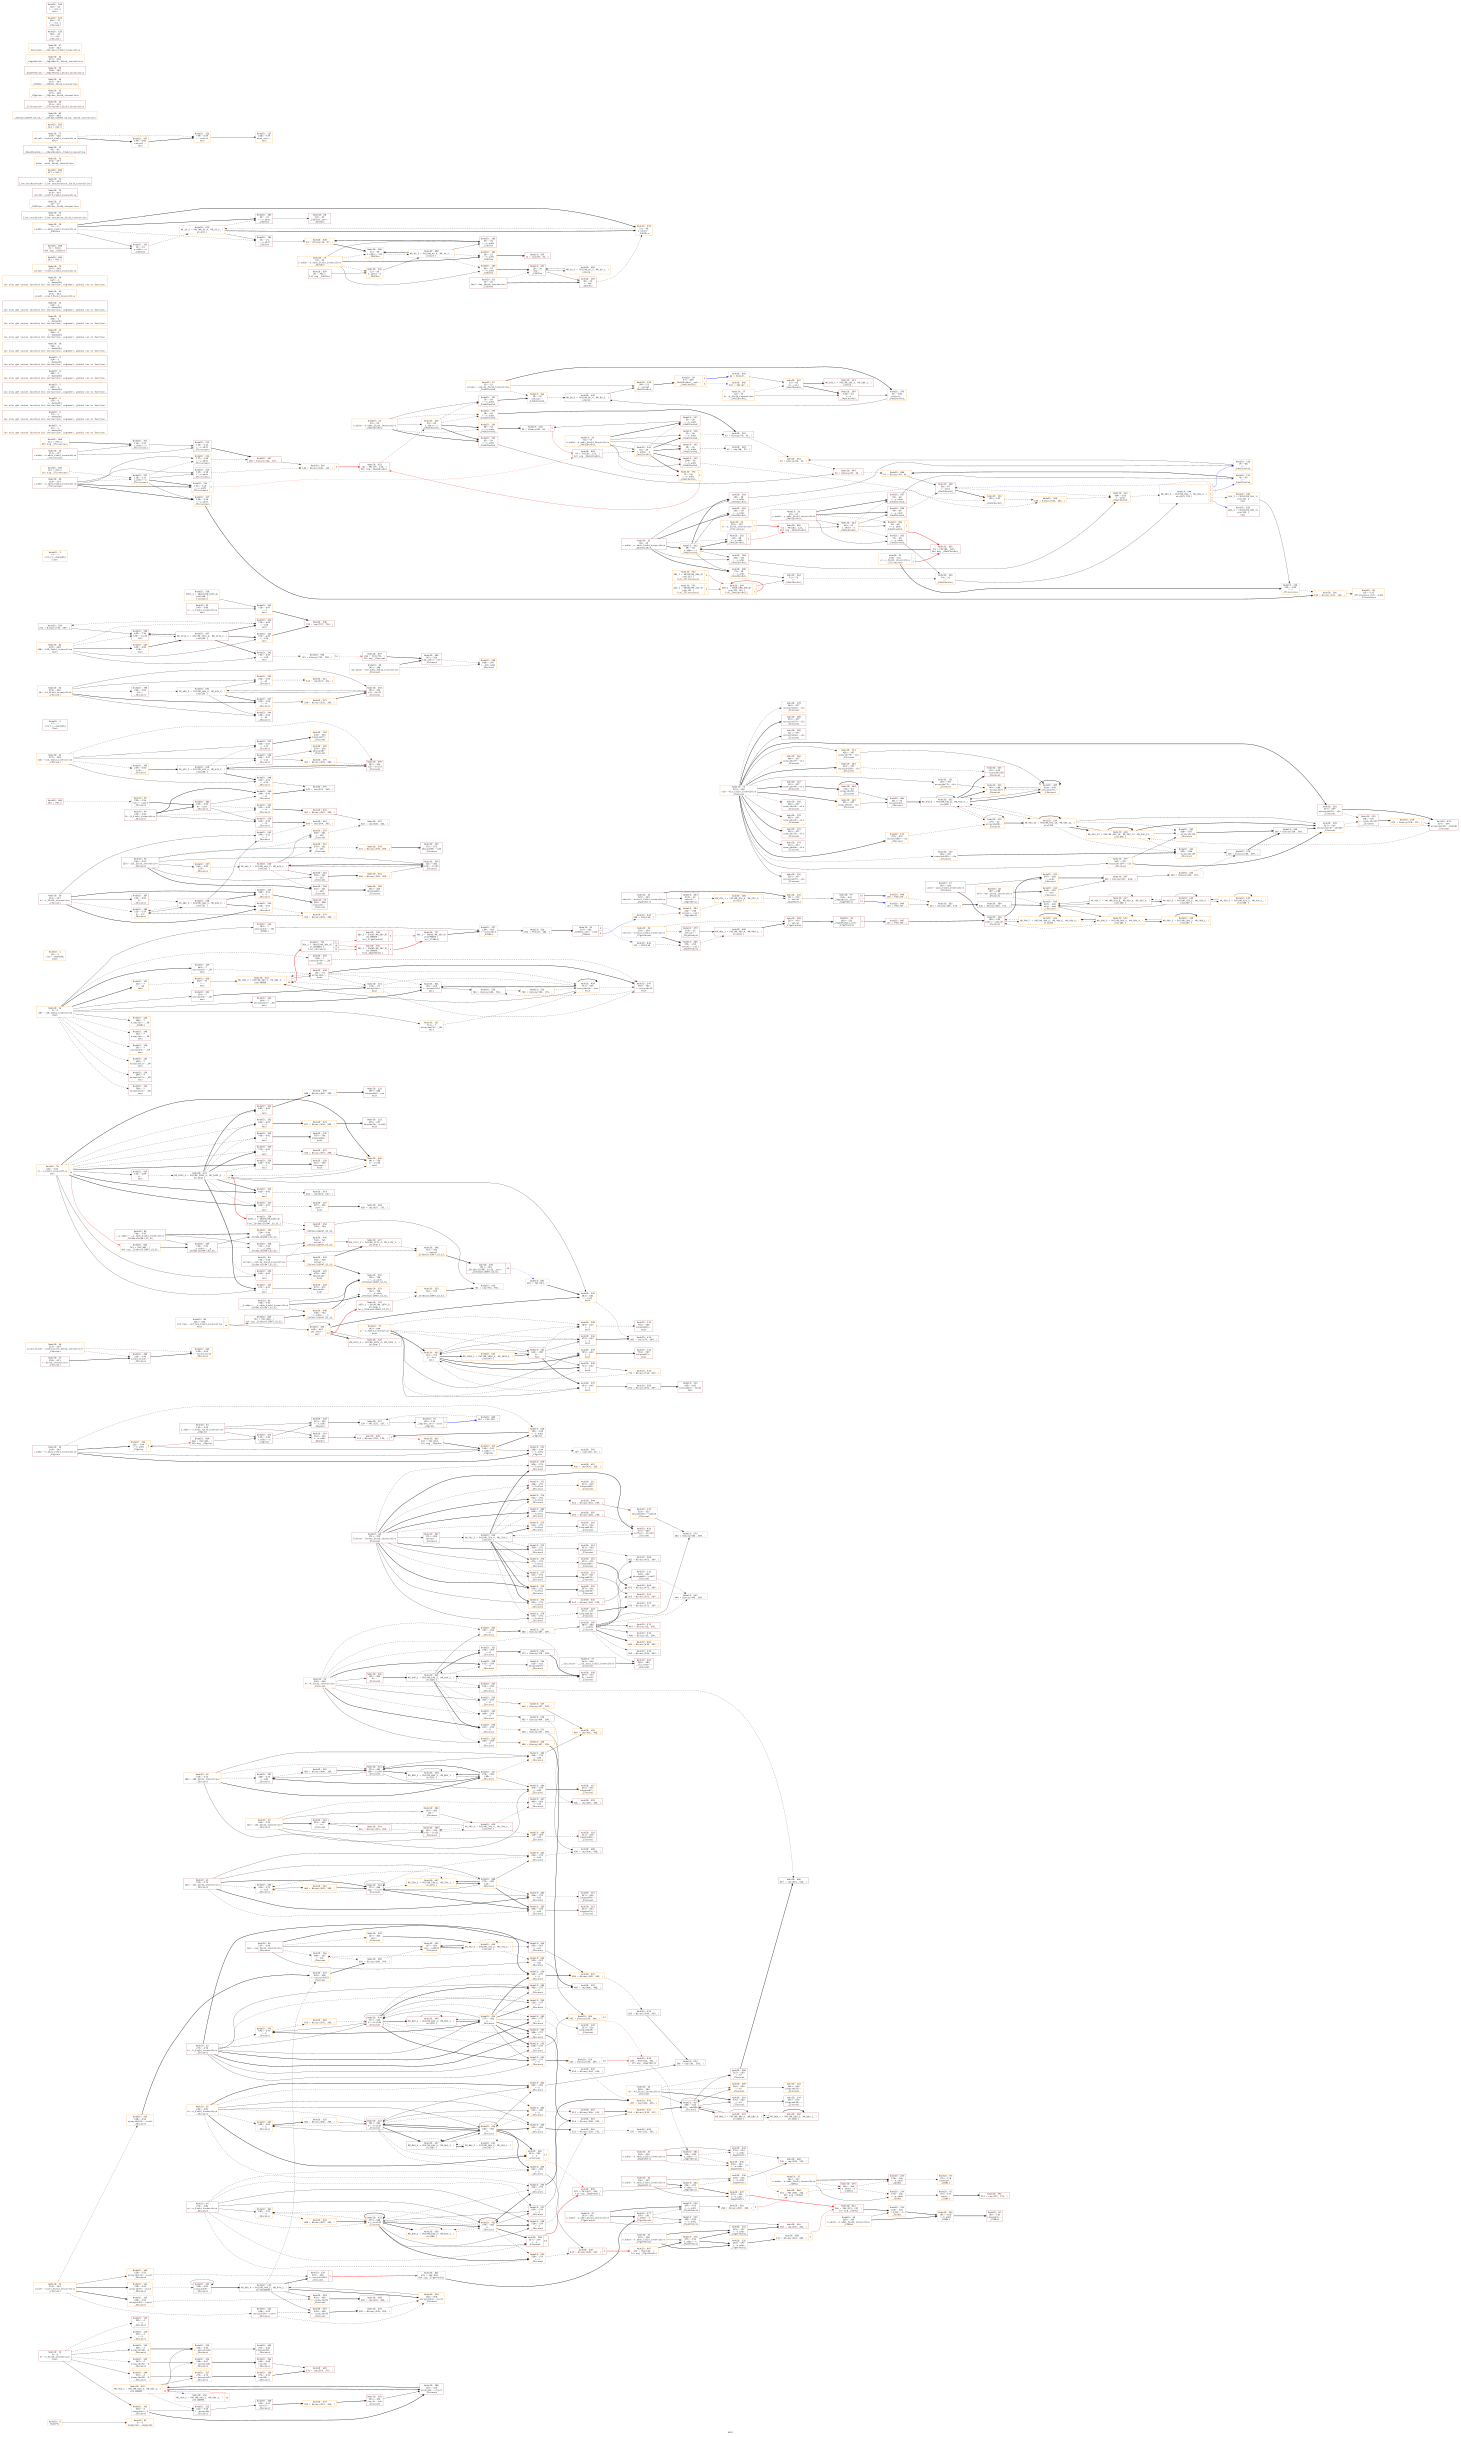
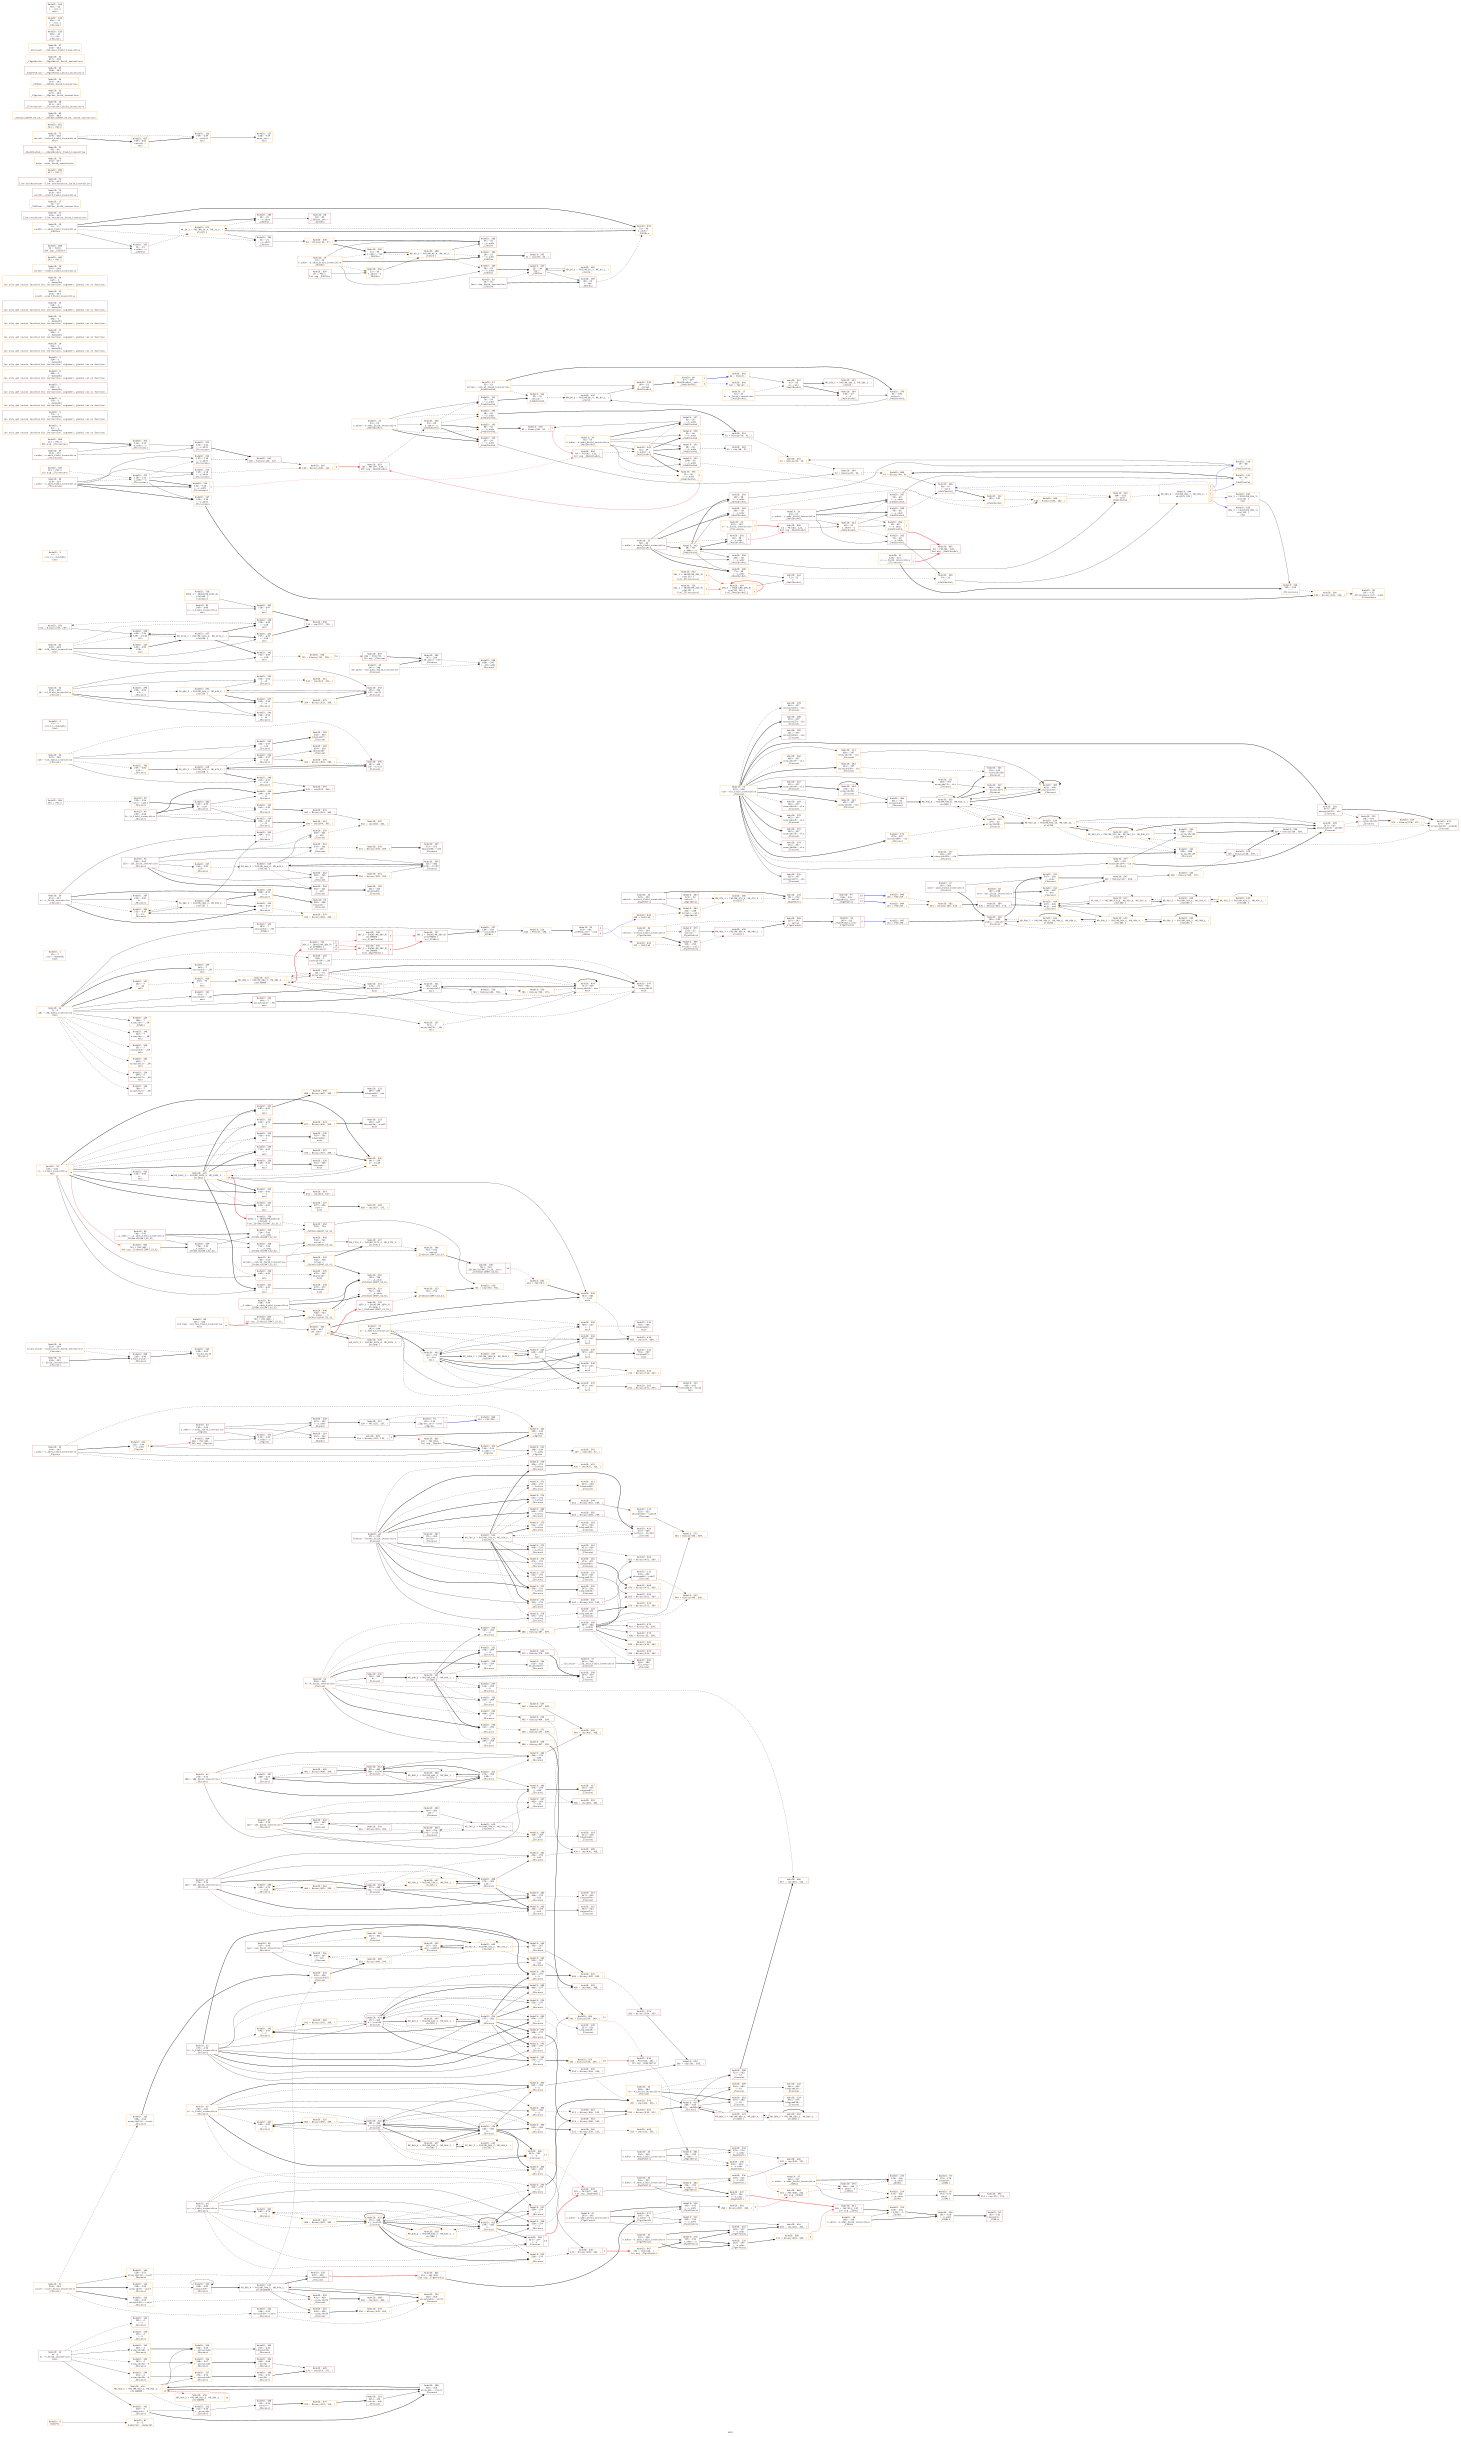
edge "NodeID: 79" -> "NodeID: 337": removed
edge "NodeID: 35" -> "NodeID: 221": style bold -> dashed
